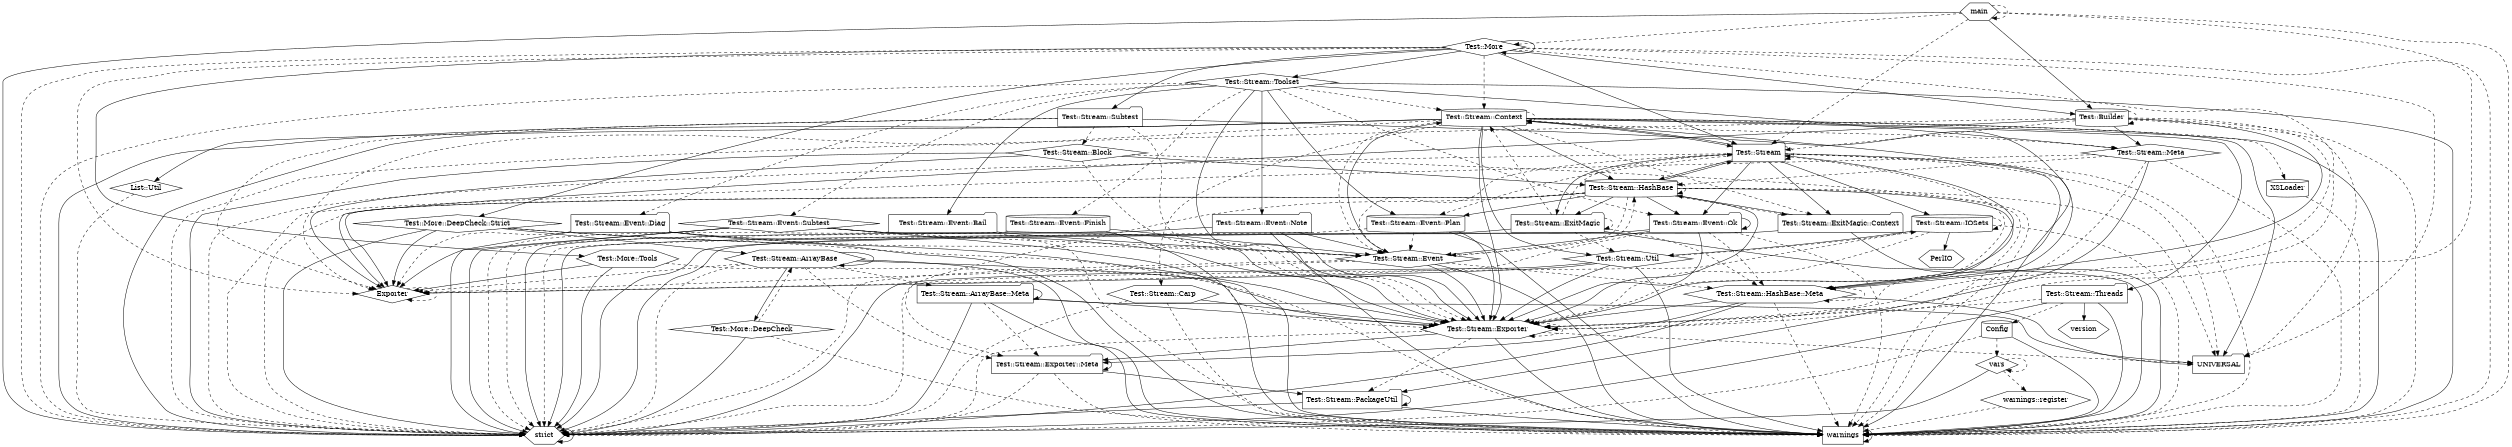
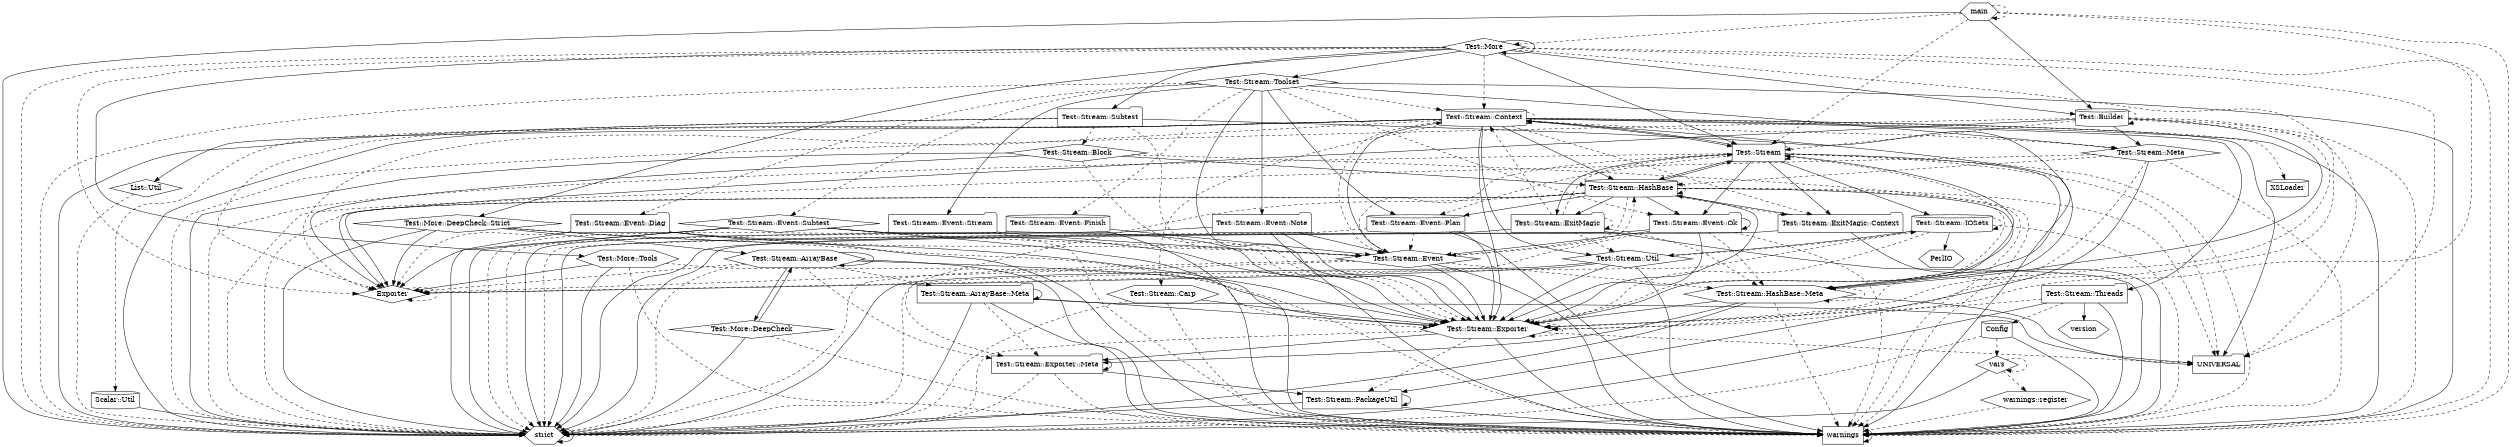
node "Test::Stream::Event::Bail": label "Test::Stream::Event::Bail" -> "Test::Stream::Event::Stream"
edge "Test::More::DeepCheck" -> "Test::Stream::ArrayBase": style dashed -> solid
node "Scalar::Util": added
edge "XSLoader" -> "warnings": now "Test::More::Tools" -> "warnings"
